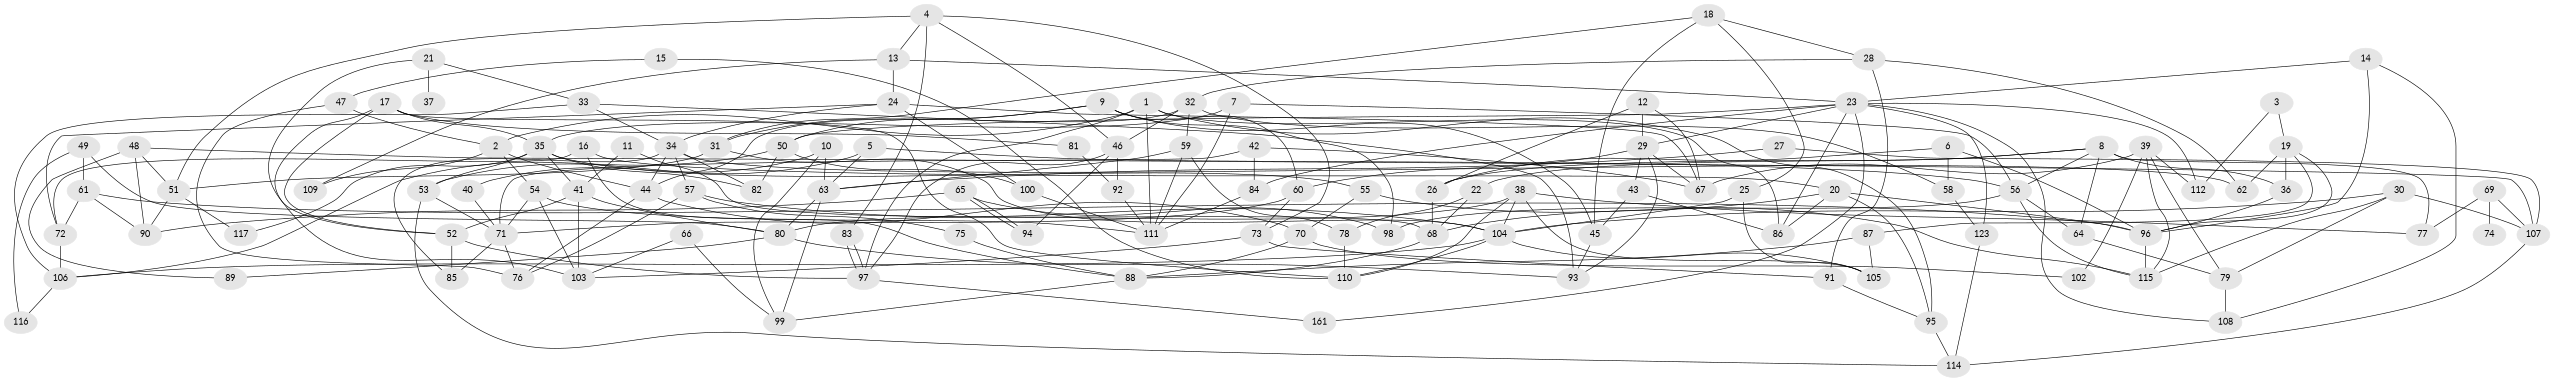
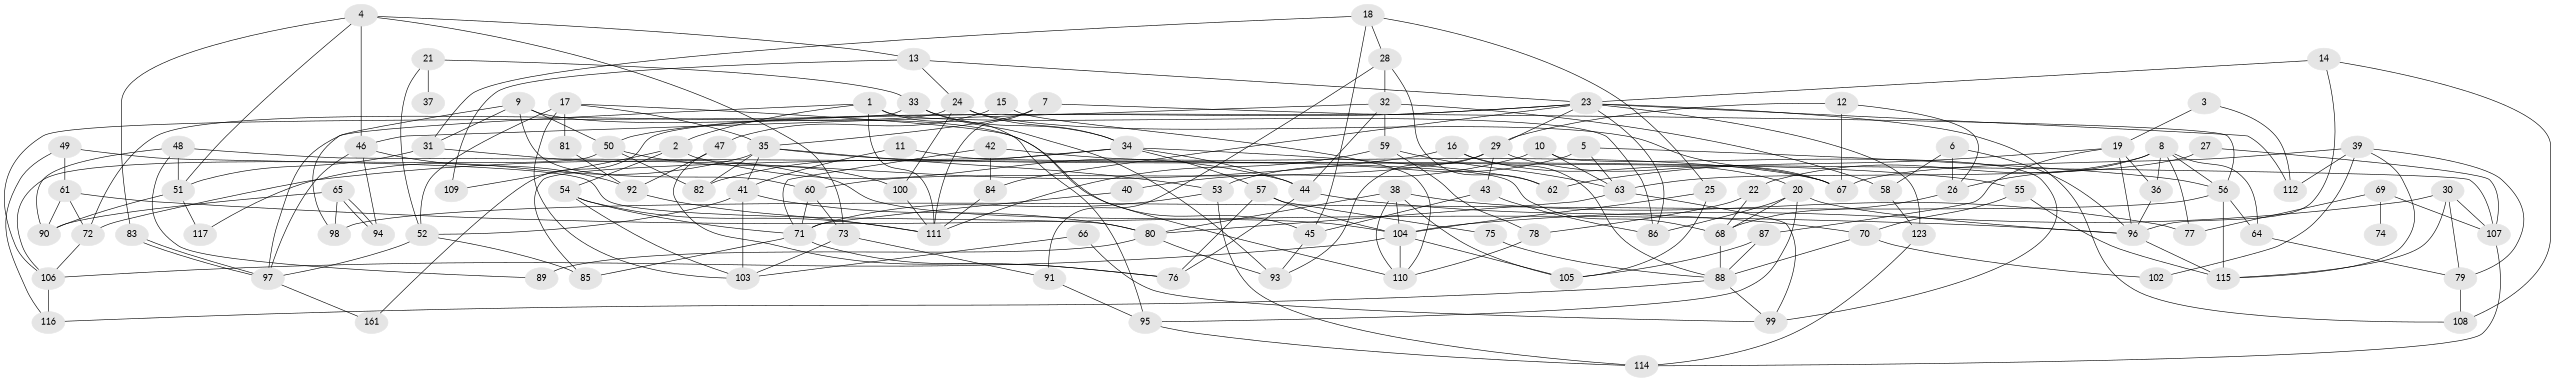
edge "47" -- "2": now "47" -- "92"
edge "88" -- "116": added
